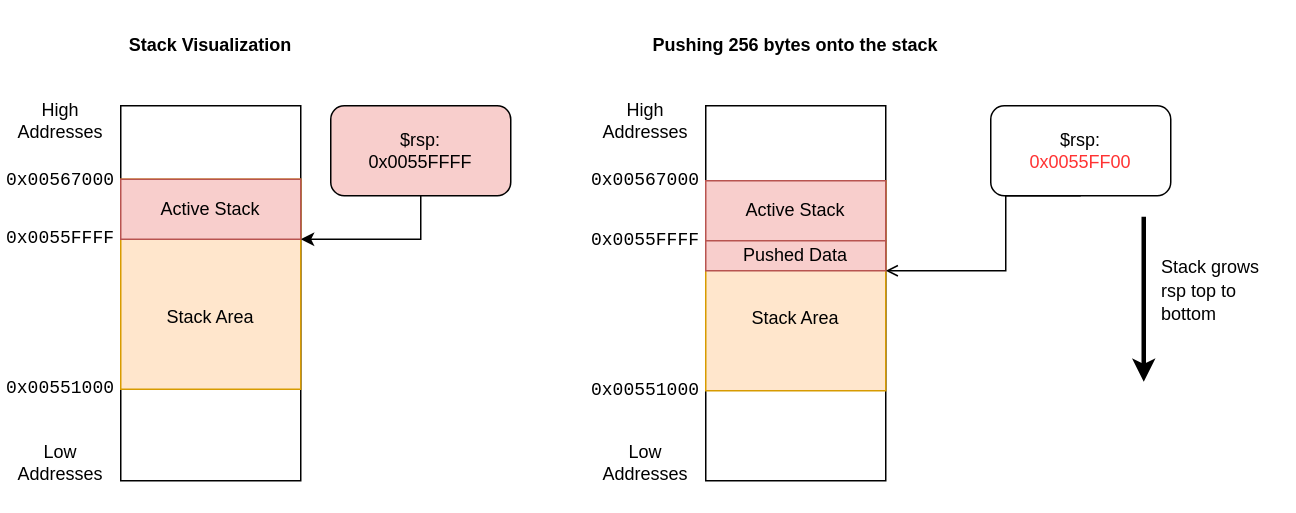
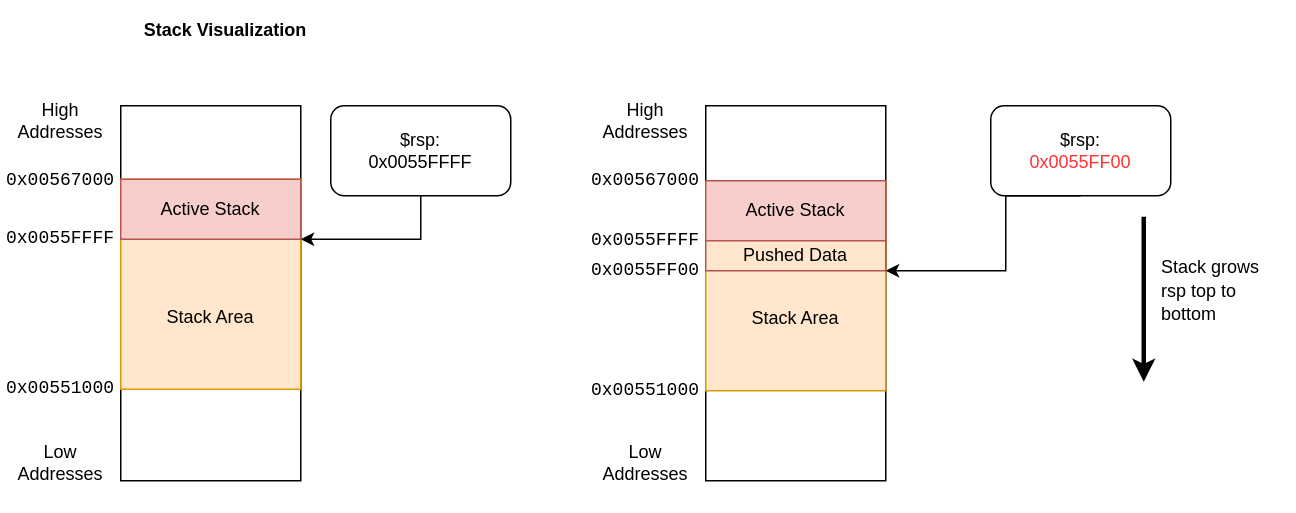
node "Stack Visualization": moved (211, 46) -> (226, 31)
node "Pushing 256 bytes onto the stack": removed
node "$rsp: 0x0055FFFF": fillcolor #f8cecc -> #ffffff
node "Pushed Data": fillcolor #f8cecc -> #ffe6cc
node "0x0055FF00": added
edge "$rsp: 0x0055FF00" -> "Pushed Data": arrowhead open -> classic
